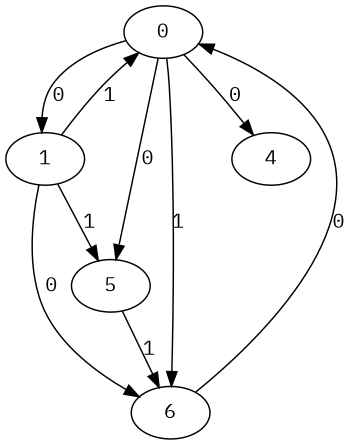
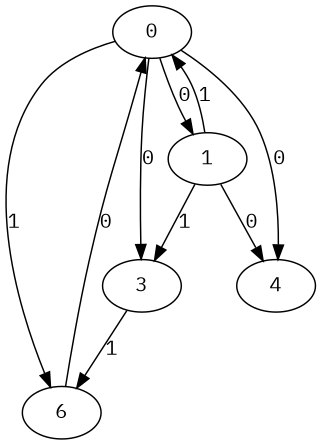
node "5": label "5" -> "3"
edge "1" -> "6": now "1" -> "4"
